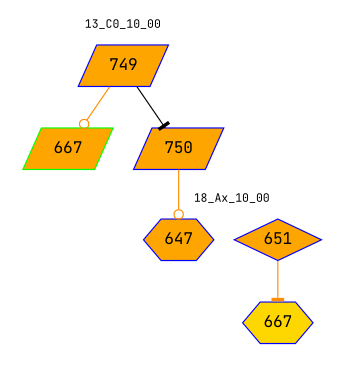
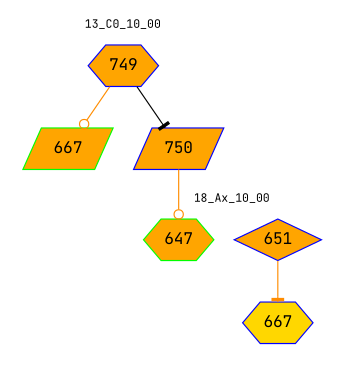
node "749": shape parallelogram -> hexagon
node "647": color blue -> green
